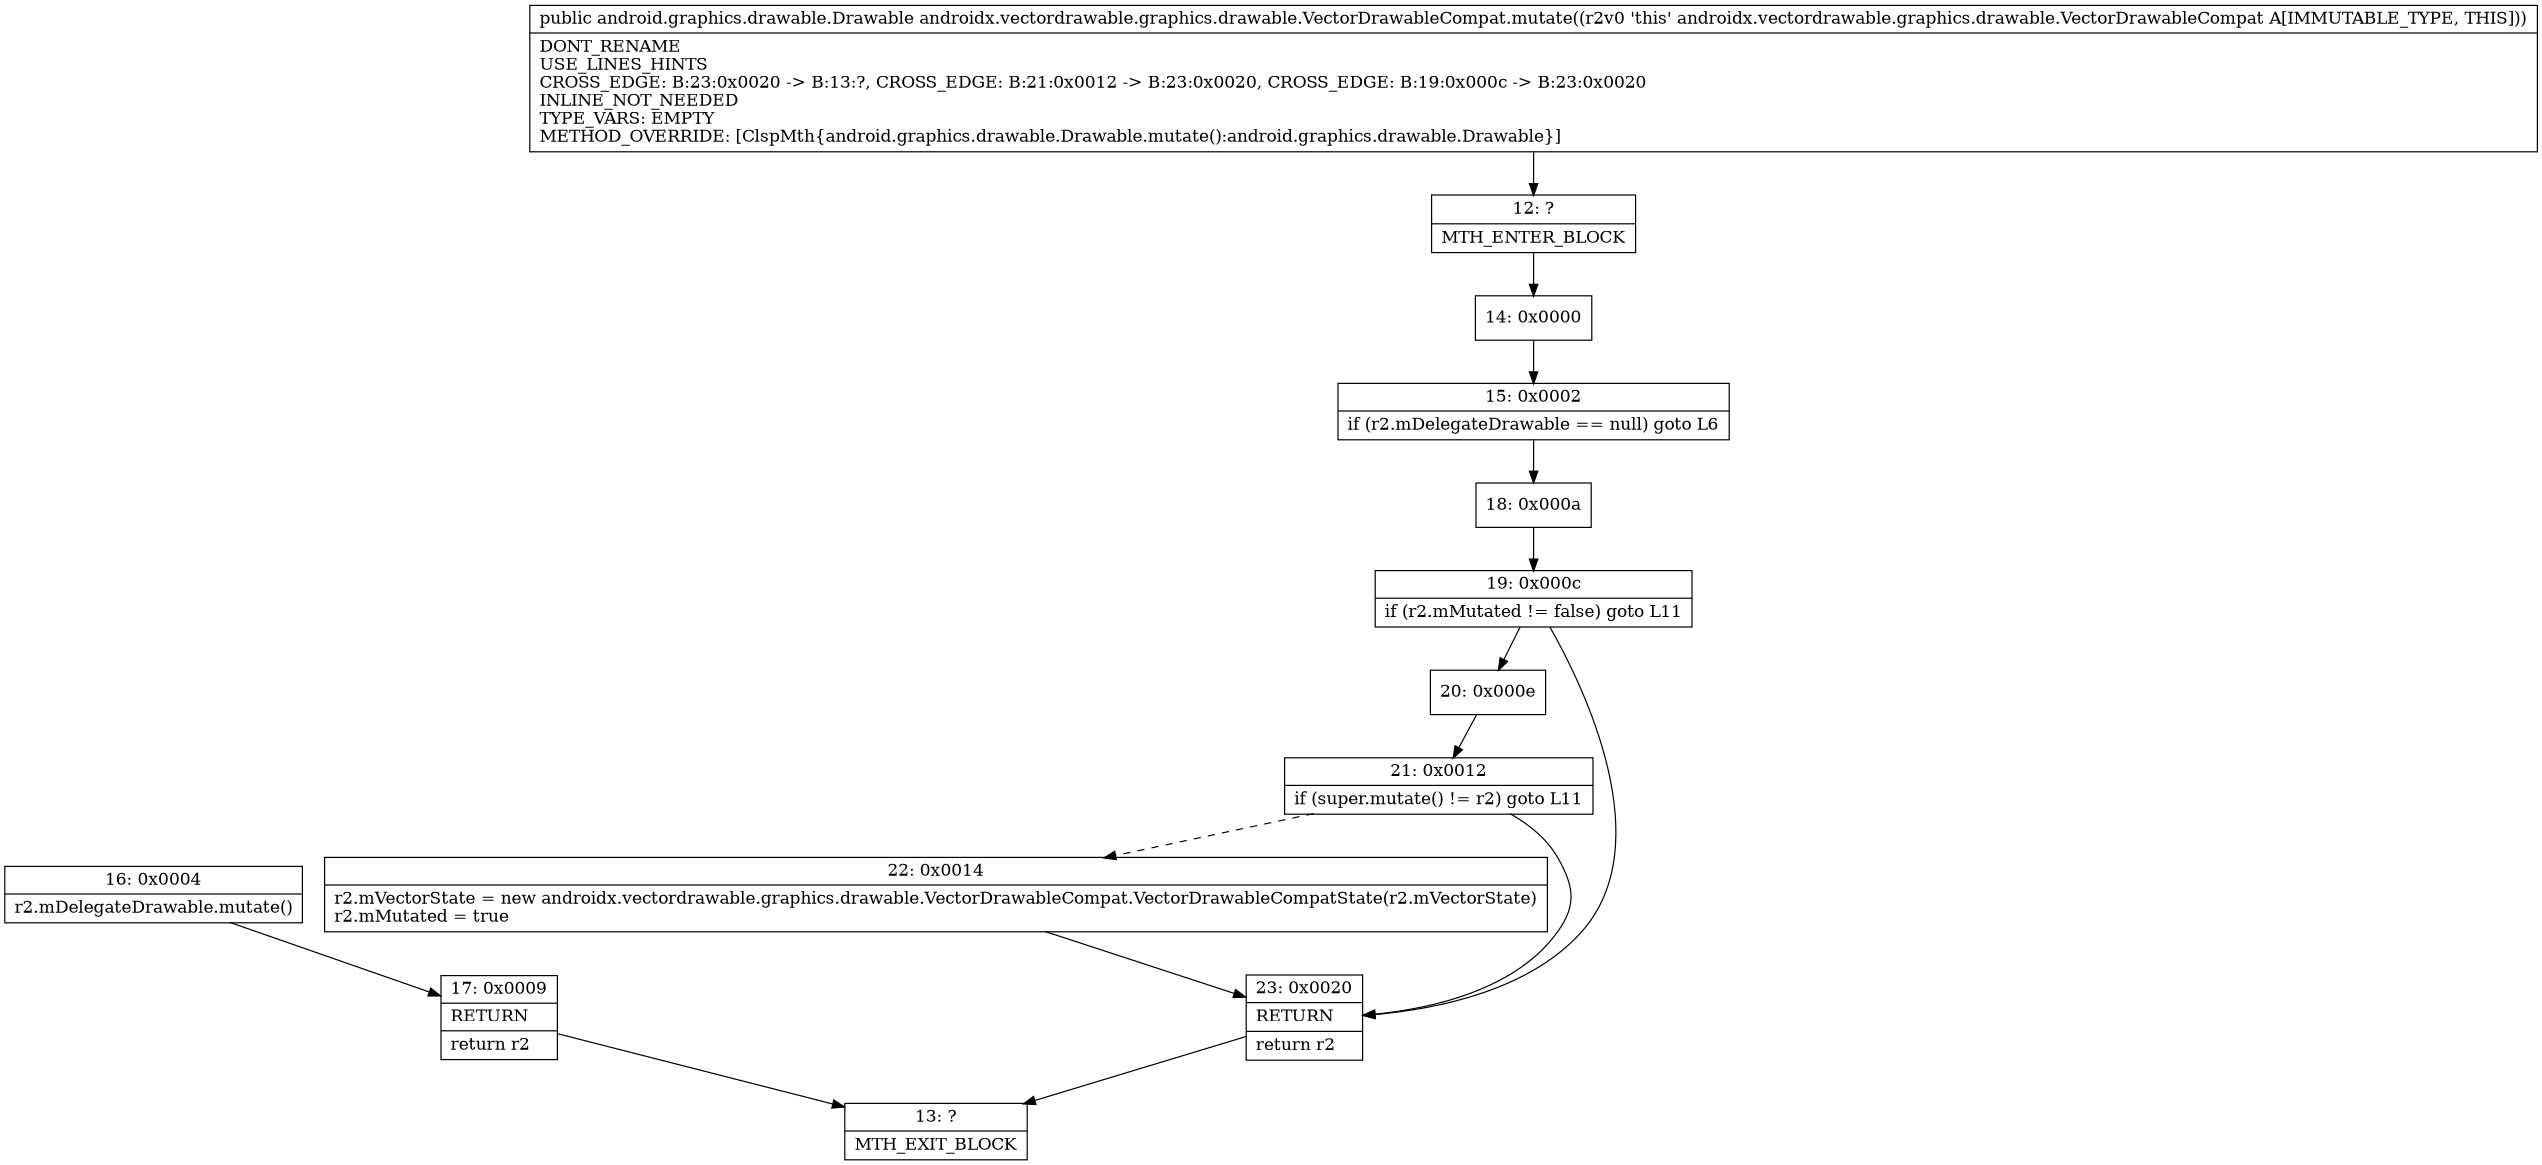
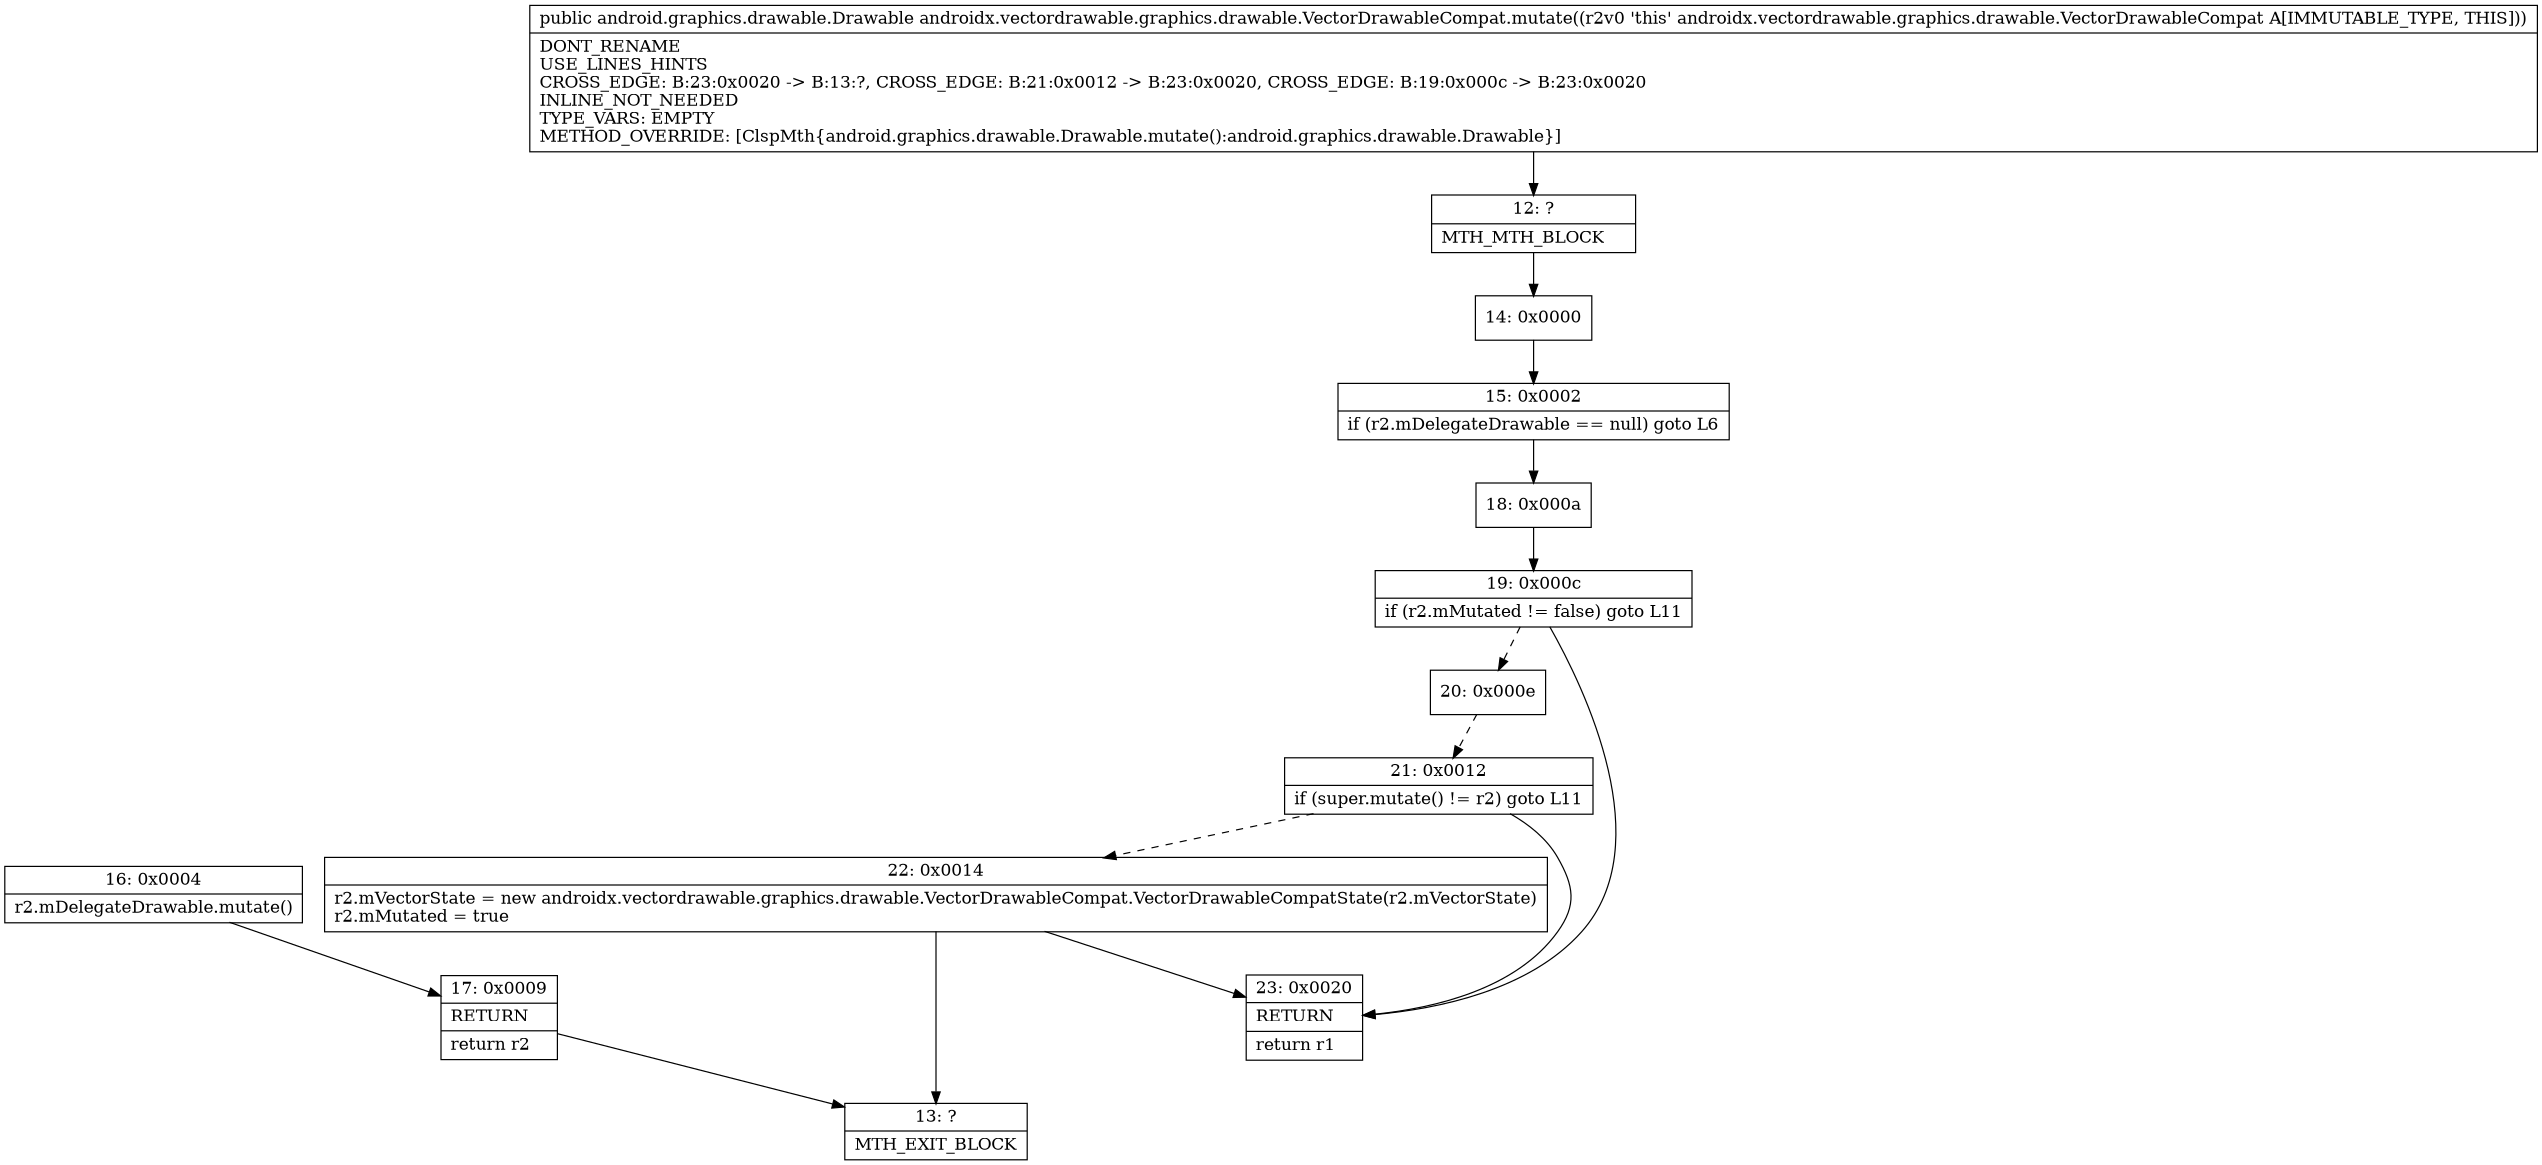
node "12: ?": text "MTH_ENTER_BLOCK" -> "MTH_MTH_BLOCK"
edge "19: 0x000c" -> "20: 0x000e": style solid -> dashed
edge "20: 0x000e" -> "21: 0x0012": style solid -> dashed
node "23: 0x0020": text "return r2" -> "return r1"
edge "23: 0x0020" -> "13: ?": now "22: 0x0014" -> "13: ?"
